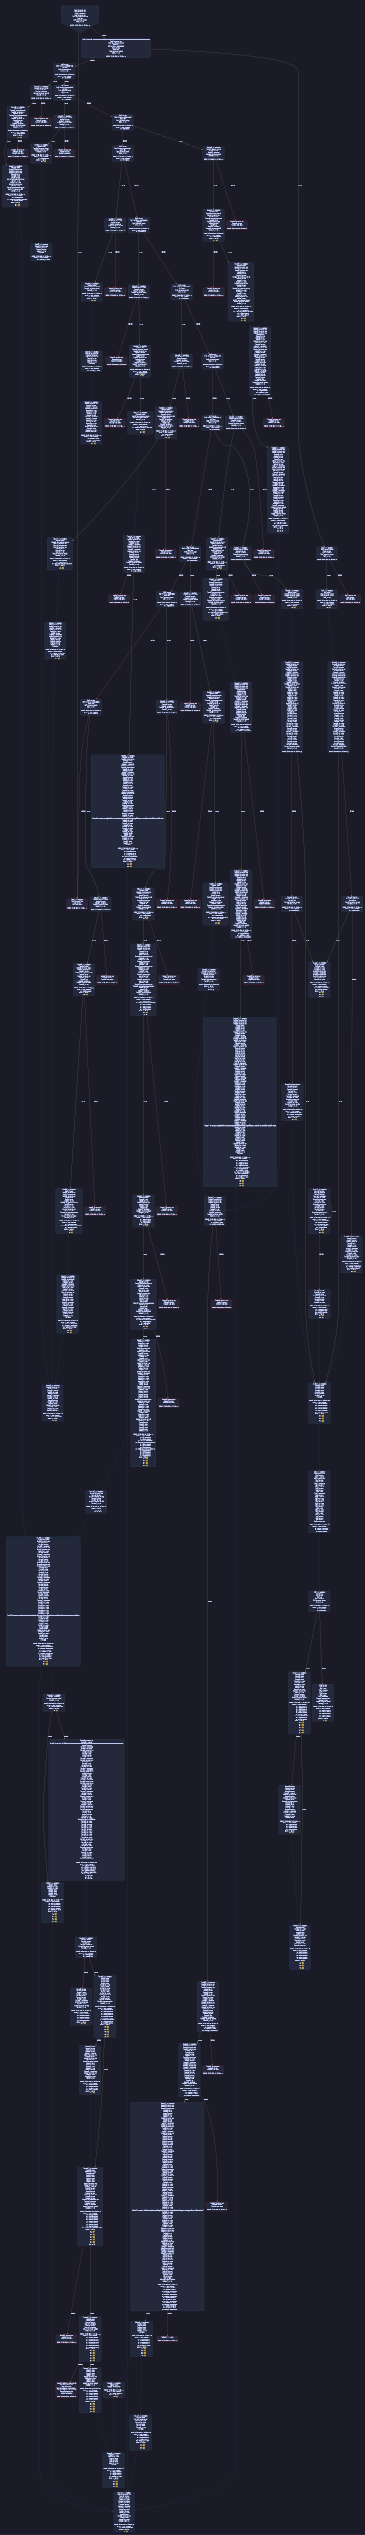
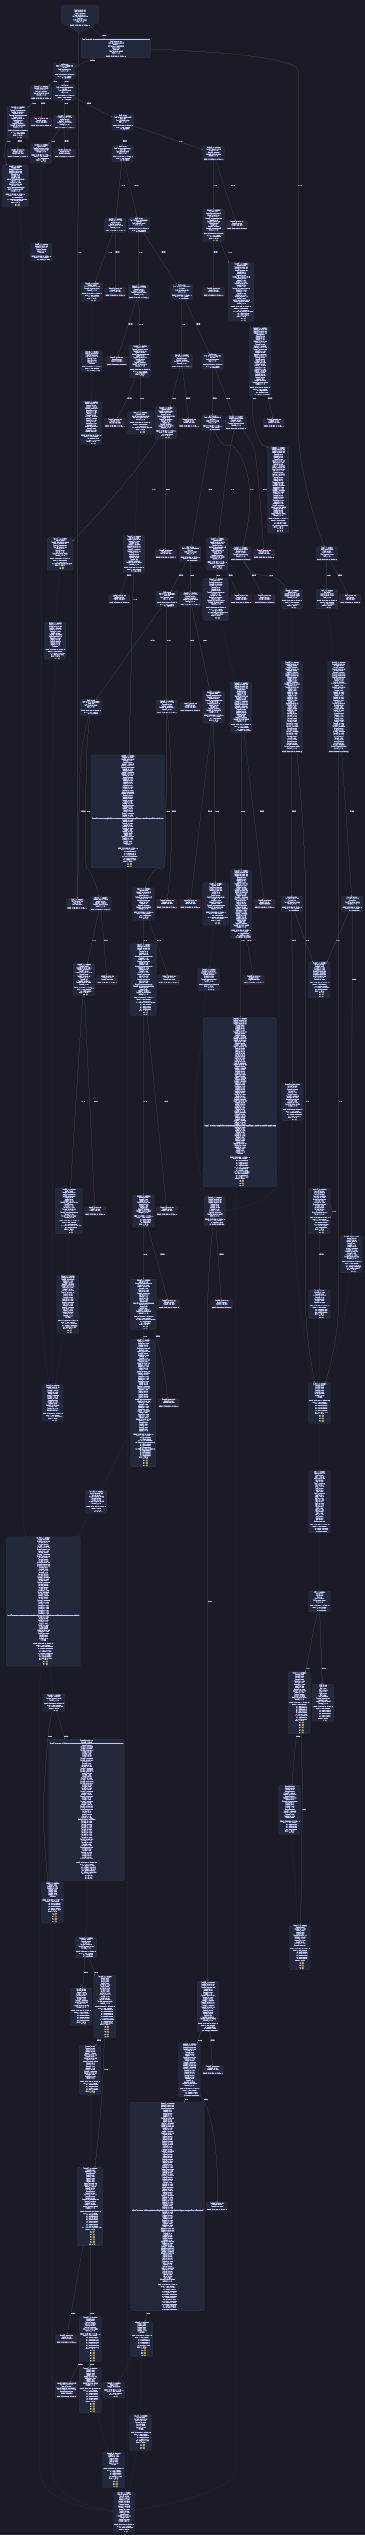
node "[0982] INVALID Stack size req: 0, sizeΔ: 0": removed
